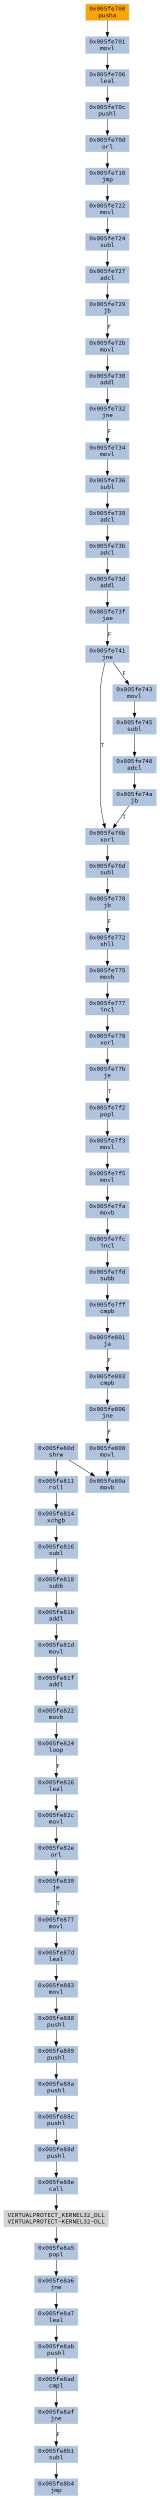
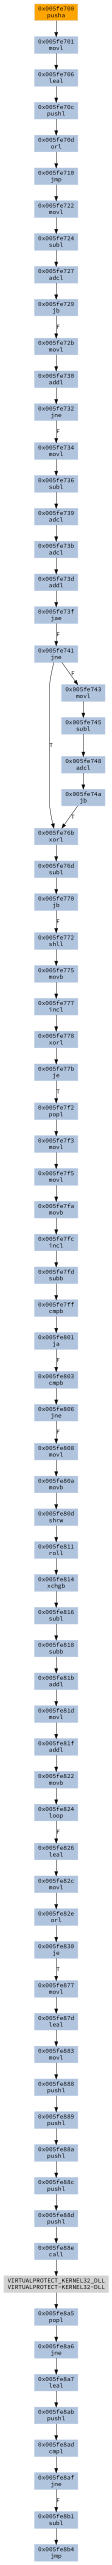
edge "0x005fe80d shrw" -> "0x005fe80a movb": reversed
